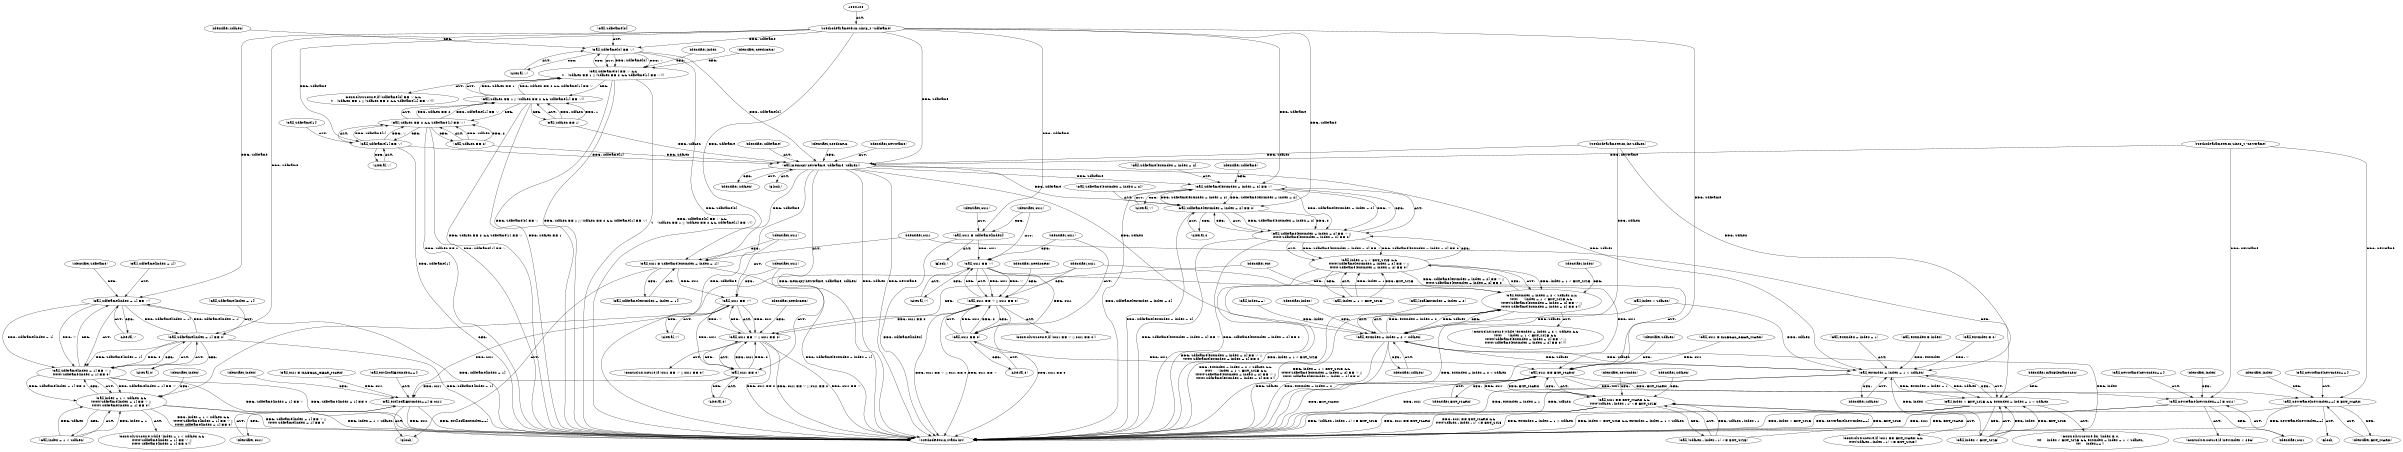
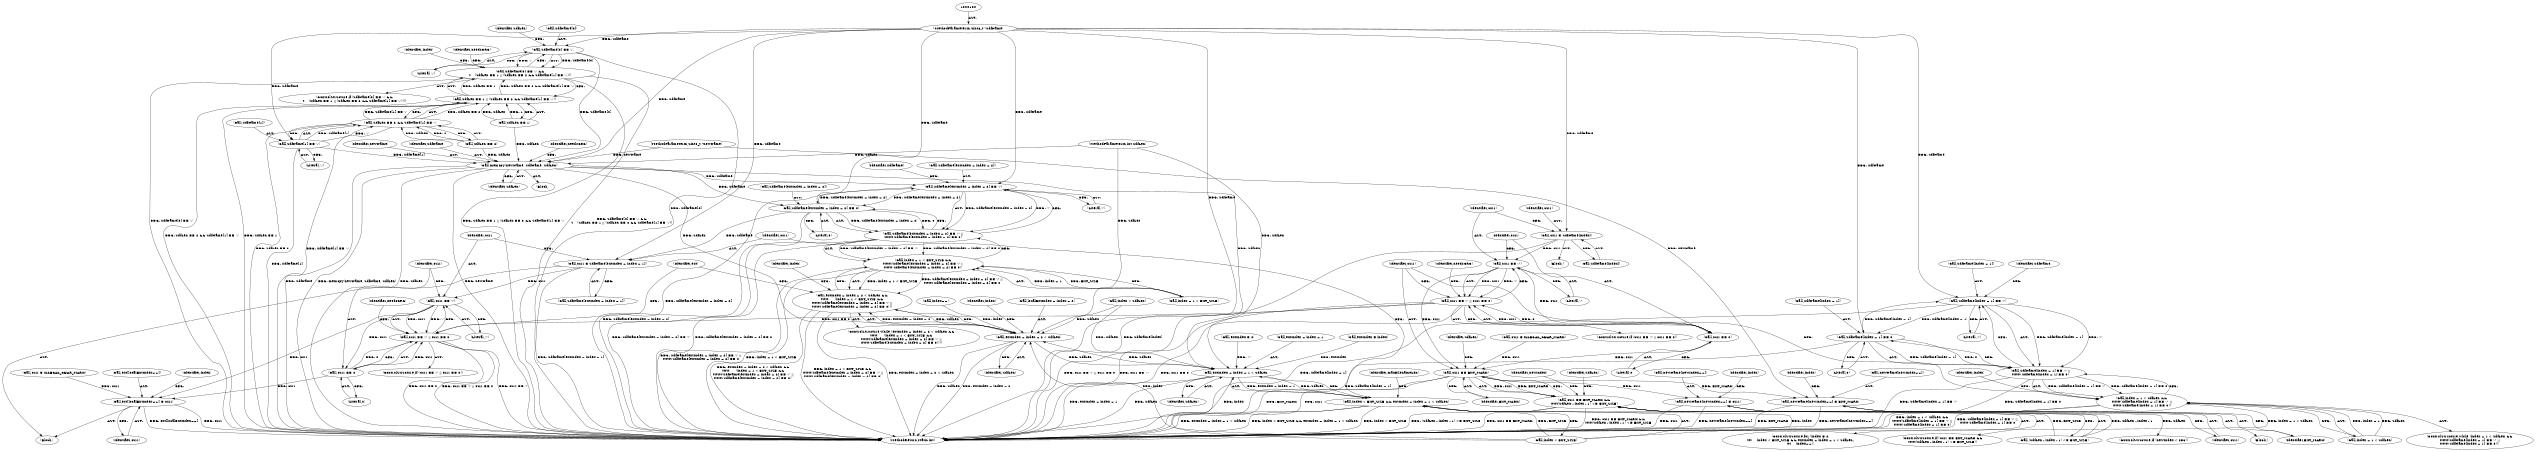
edge "(Call,memcpy(newName, udfName, udfLen))" -> "(Call,curr = udfName[extIndex + index + 1])": now "(Call,udfName[extIndex + index + 2] == 0)" -> "(Call,curr = udfName[extIndex + index + 1])"
node "(Call,udfName[index])": added
edge "(MethodParameterIn,uint8_t *newName)" -> "(Call,newName[newIndex++] = curr)": removed, label "DDG: newName"
edge "(Call,newName[newIndex++] = curr)" -> "(ControlStructure,if (newIndex < 256))": label "AST: " -> "DDG: udfLen"
